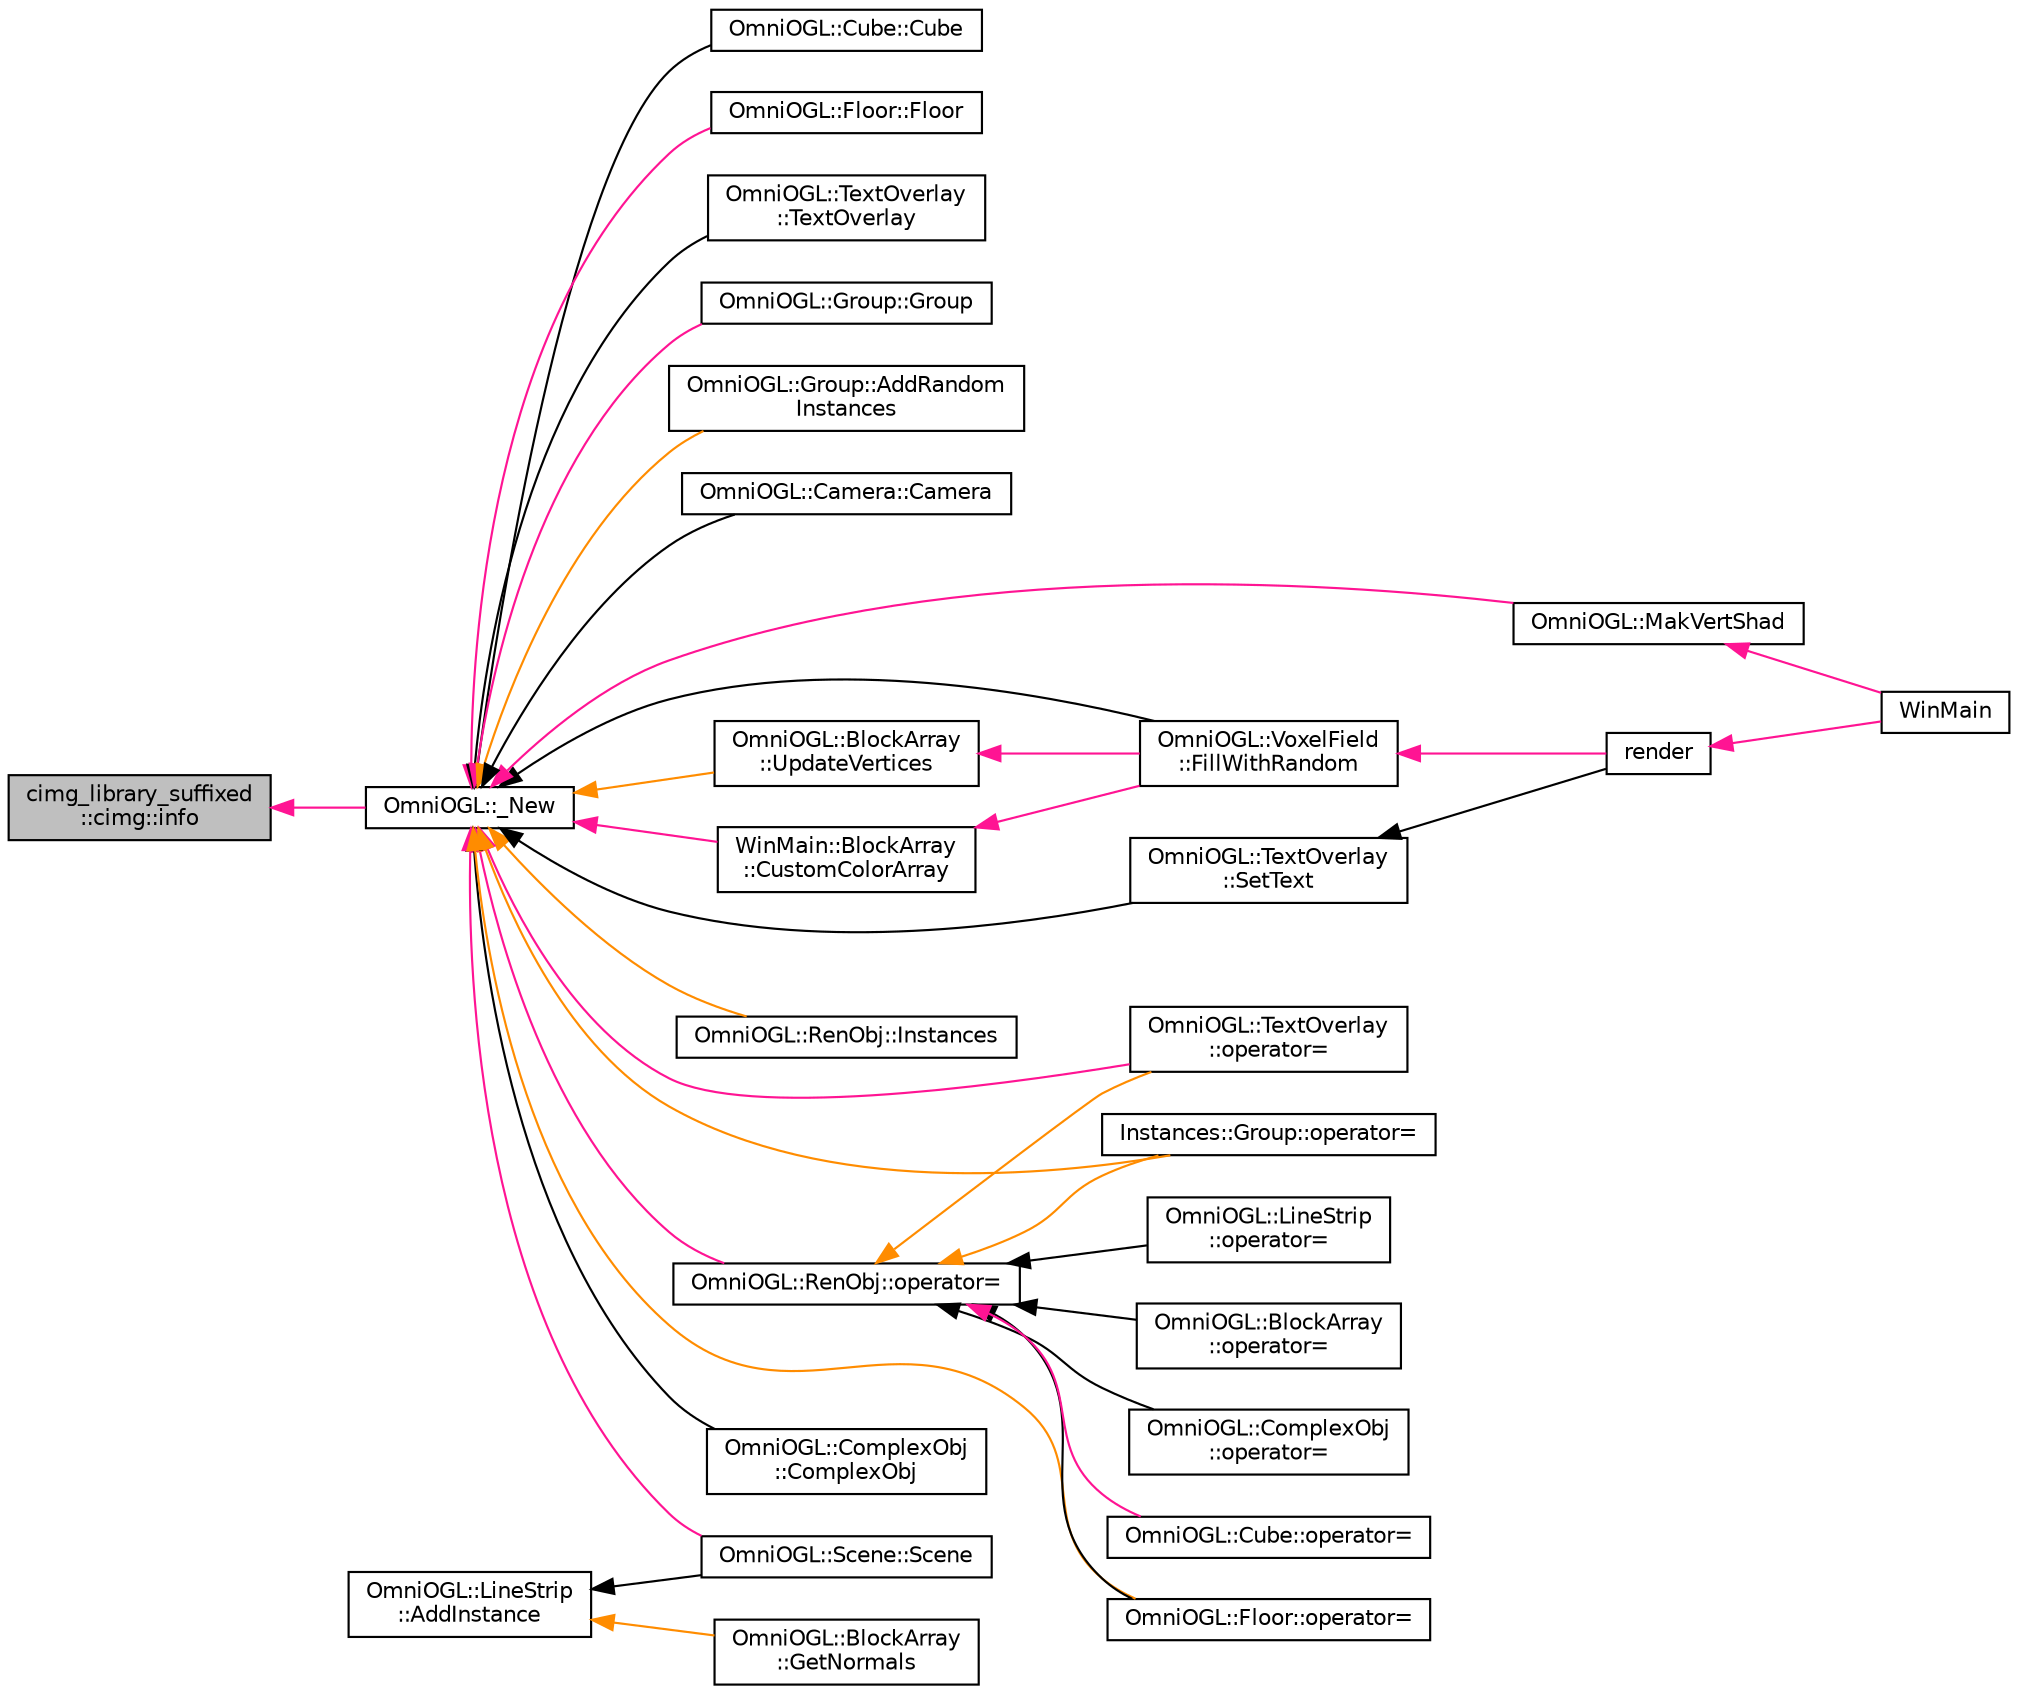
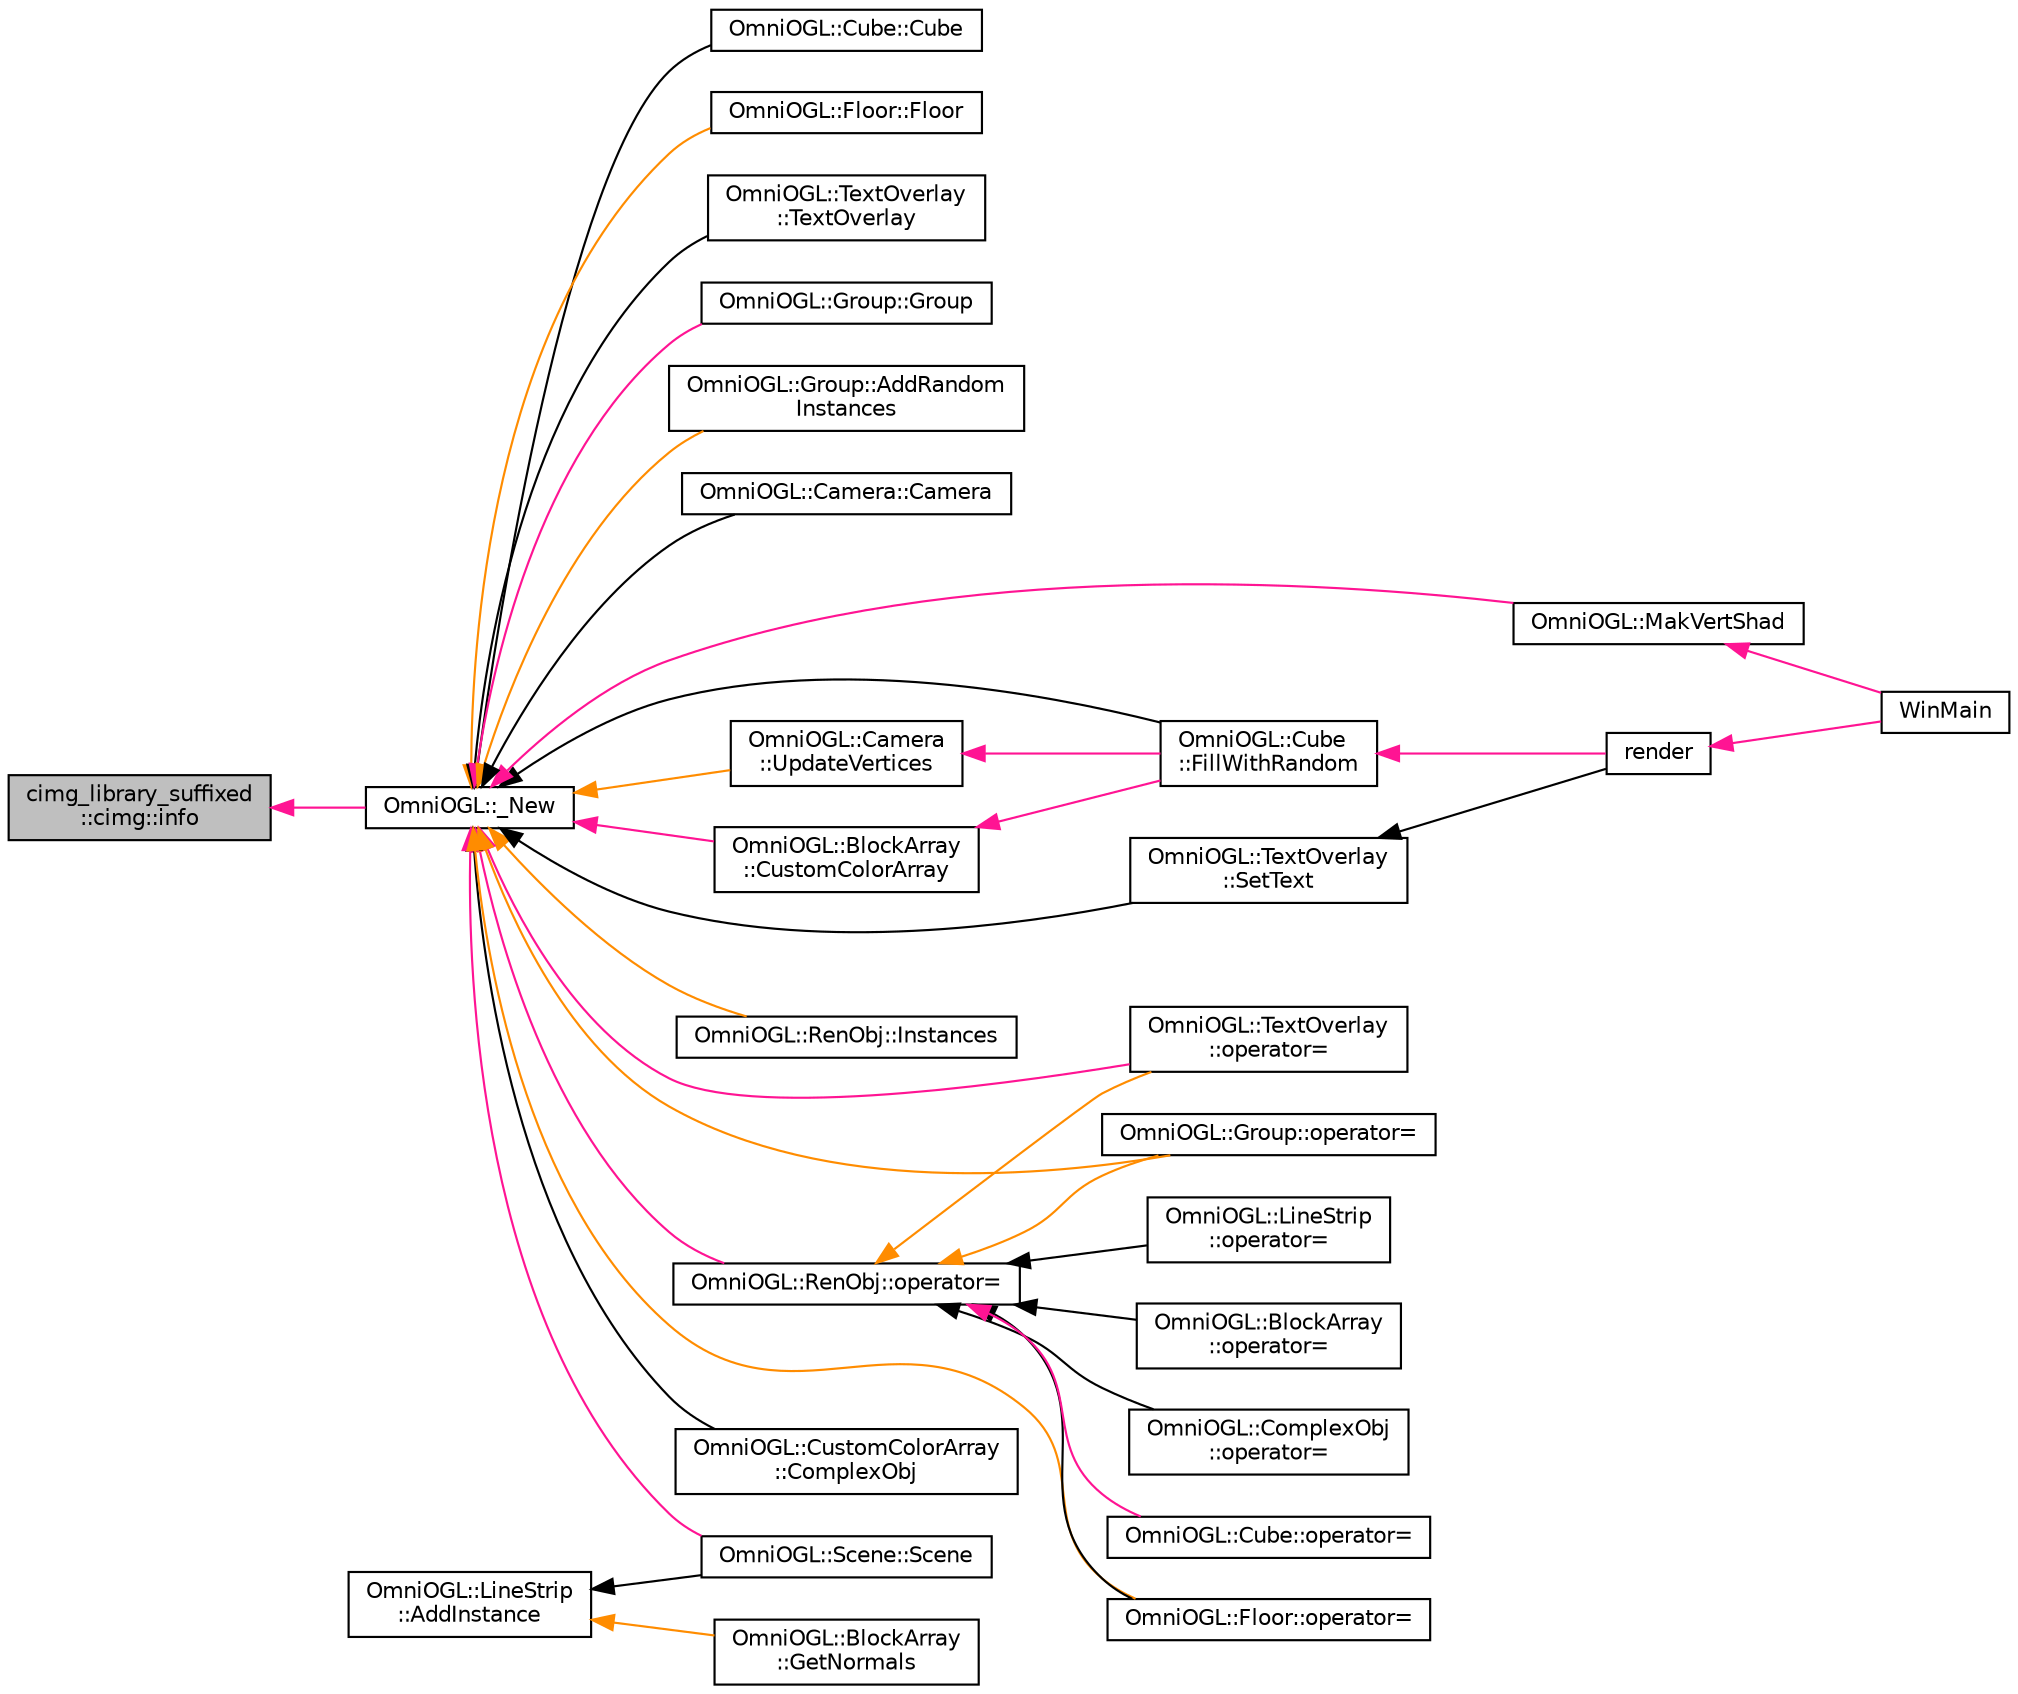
edge "OmniOGL::Floor::Floor" -> "OmniOGL::_New": color deeppink -> darkorange
node "OmniOGL::BlockArray ::UpdateVertices": label "OmniOGL::BlockArray ::UpdateVertices" -> "OmniOGL::Camera ::UpdateVertices"
node "OmniOGL::VoxelField ::FillWithRandom": label "OmniOGL::VoxelField ::FillWithRandom" -> "OmniOGL::Cube ::FillWithRandom"
node "WinMain::BlockArray ::CustomColorArray": label "WinMain::BlockArray ::CustomColorArray" -> "OmniOGL::BlockArray ::CustomColorArray"
node "Instances::Group::operator=": label "Instances::Group::operator=" -> "OmniOGL::Group::operator="
node "OmniOGL::ComplexObj ::ComplexObj": label "OmniOGL::ComplexObj ::ComplexObj" -> "OmniOGL::CustomColorArray ::ComplexObj"
